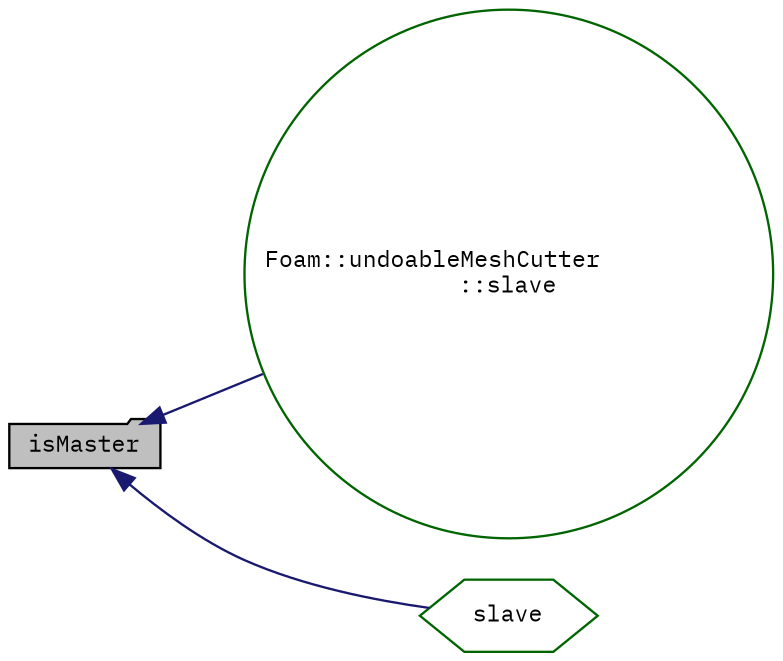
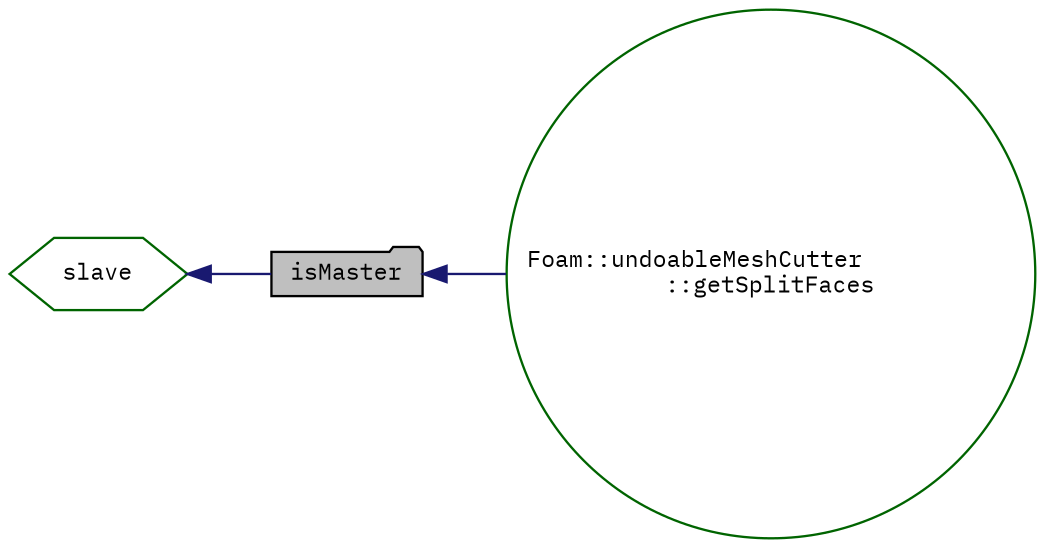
node "Foam::undoableMeshCutter ::slave": label "Foam::undoableMeshCutter ::slave" -> "Foam::undoableMeshCutter ::getSplitFaces"
edge "slave" -> "isMaster": reversed
